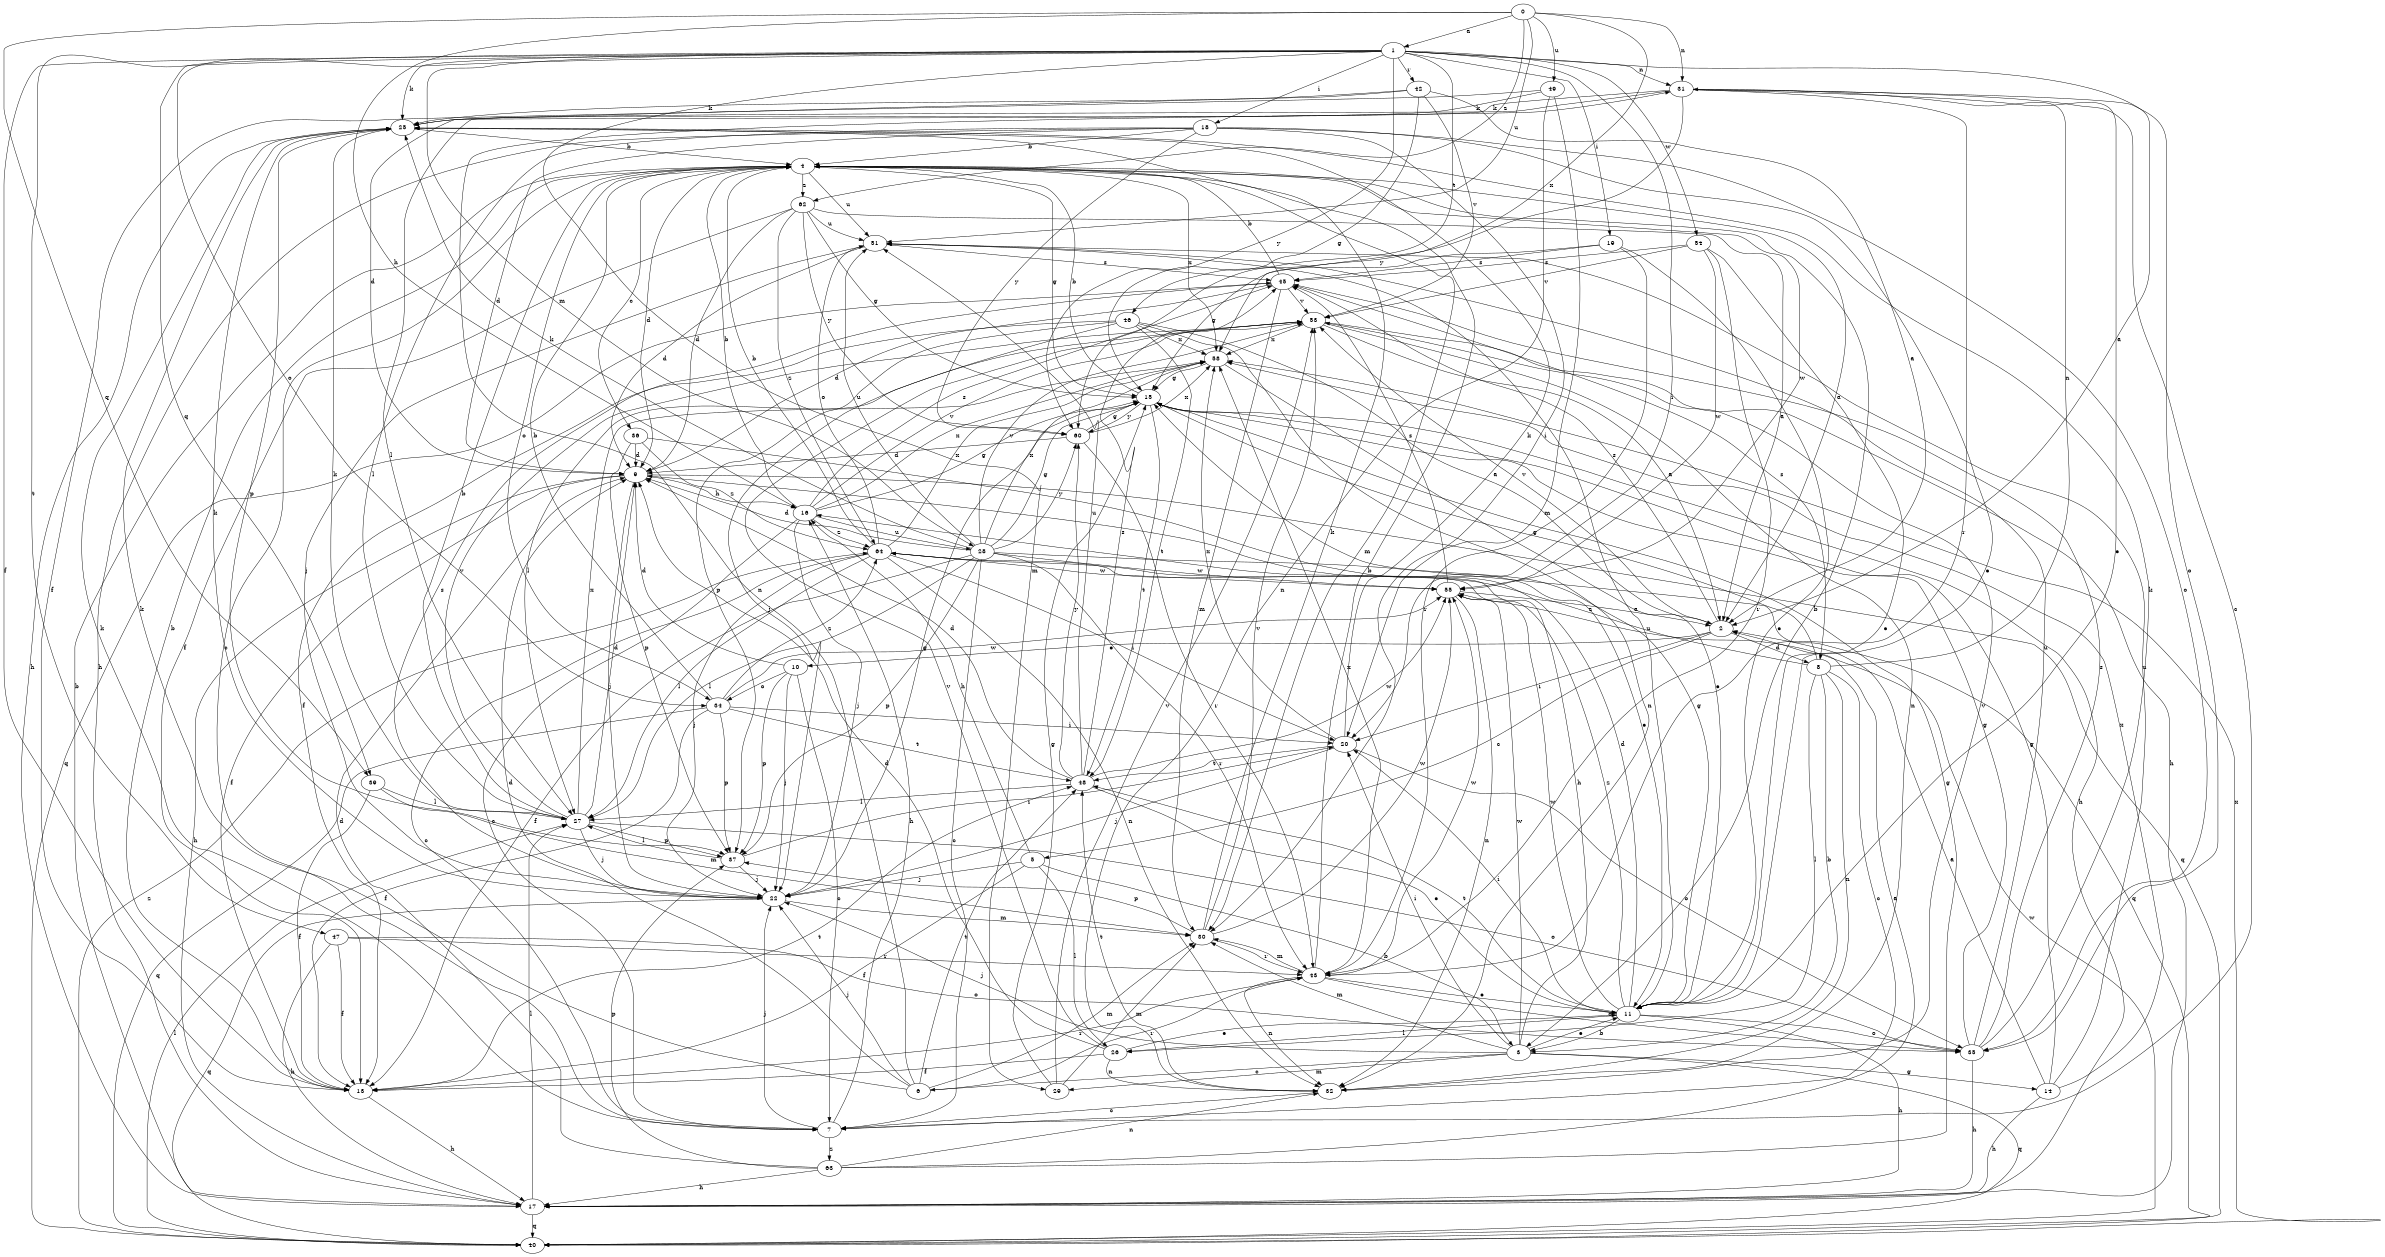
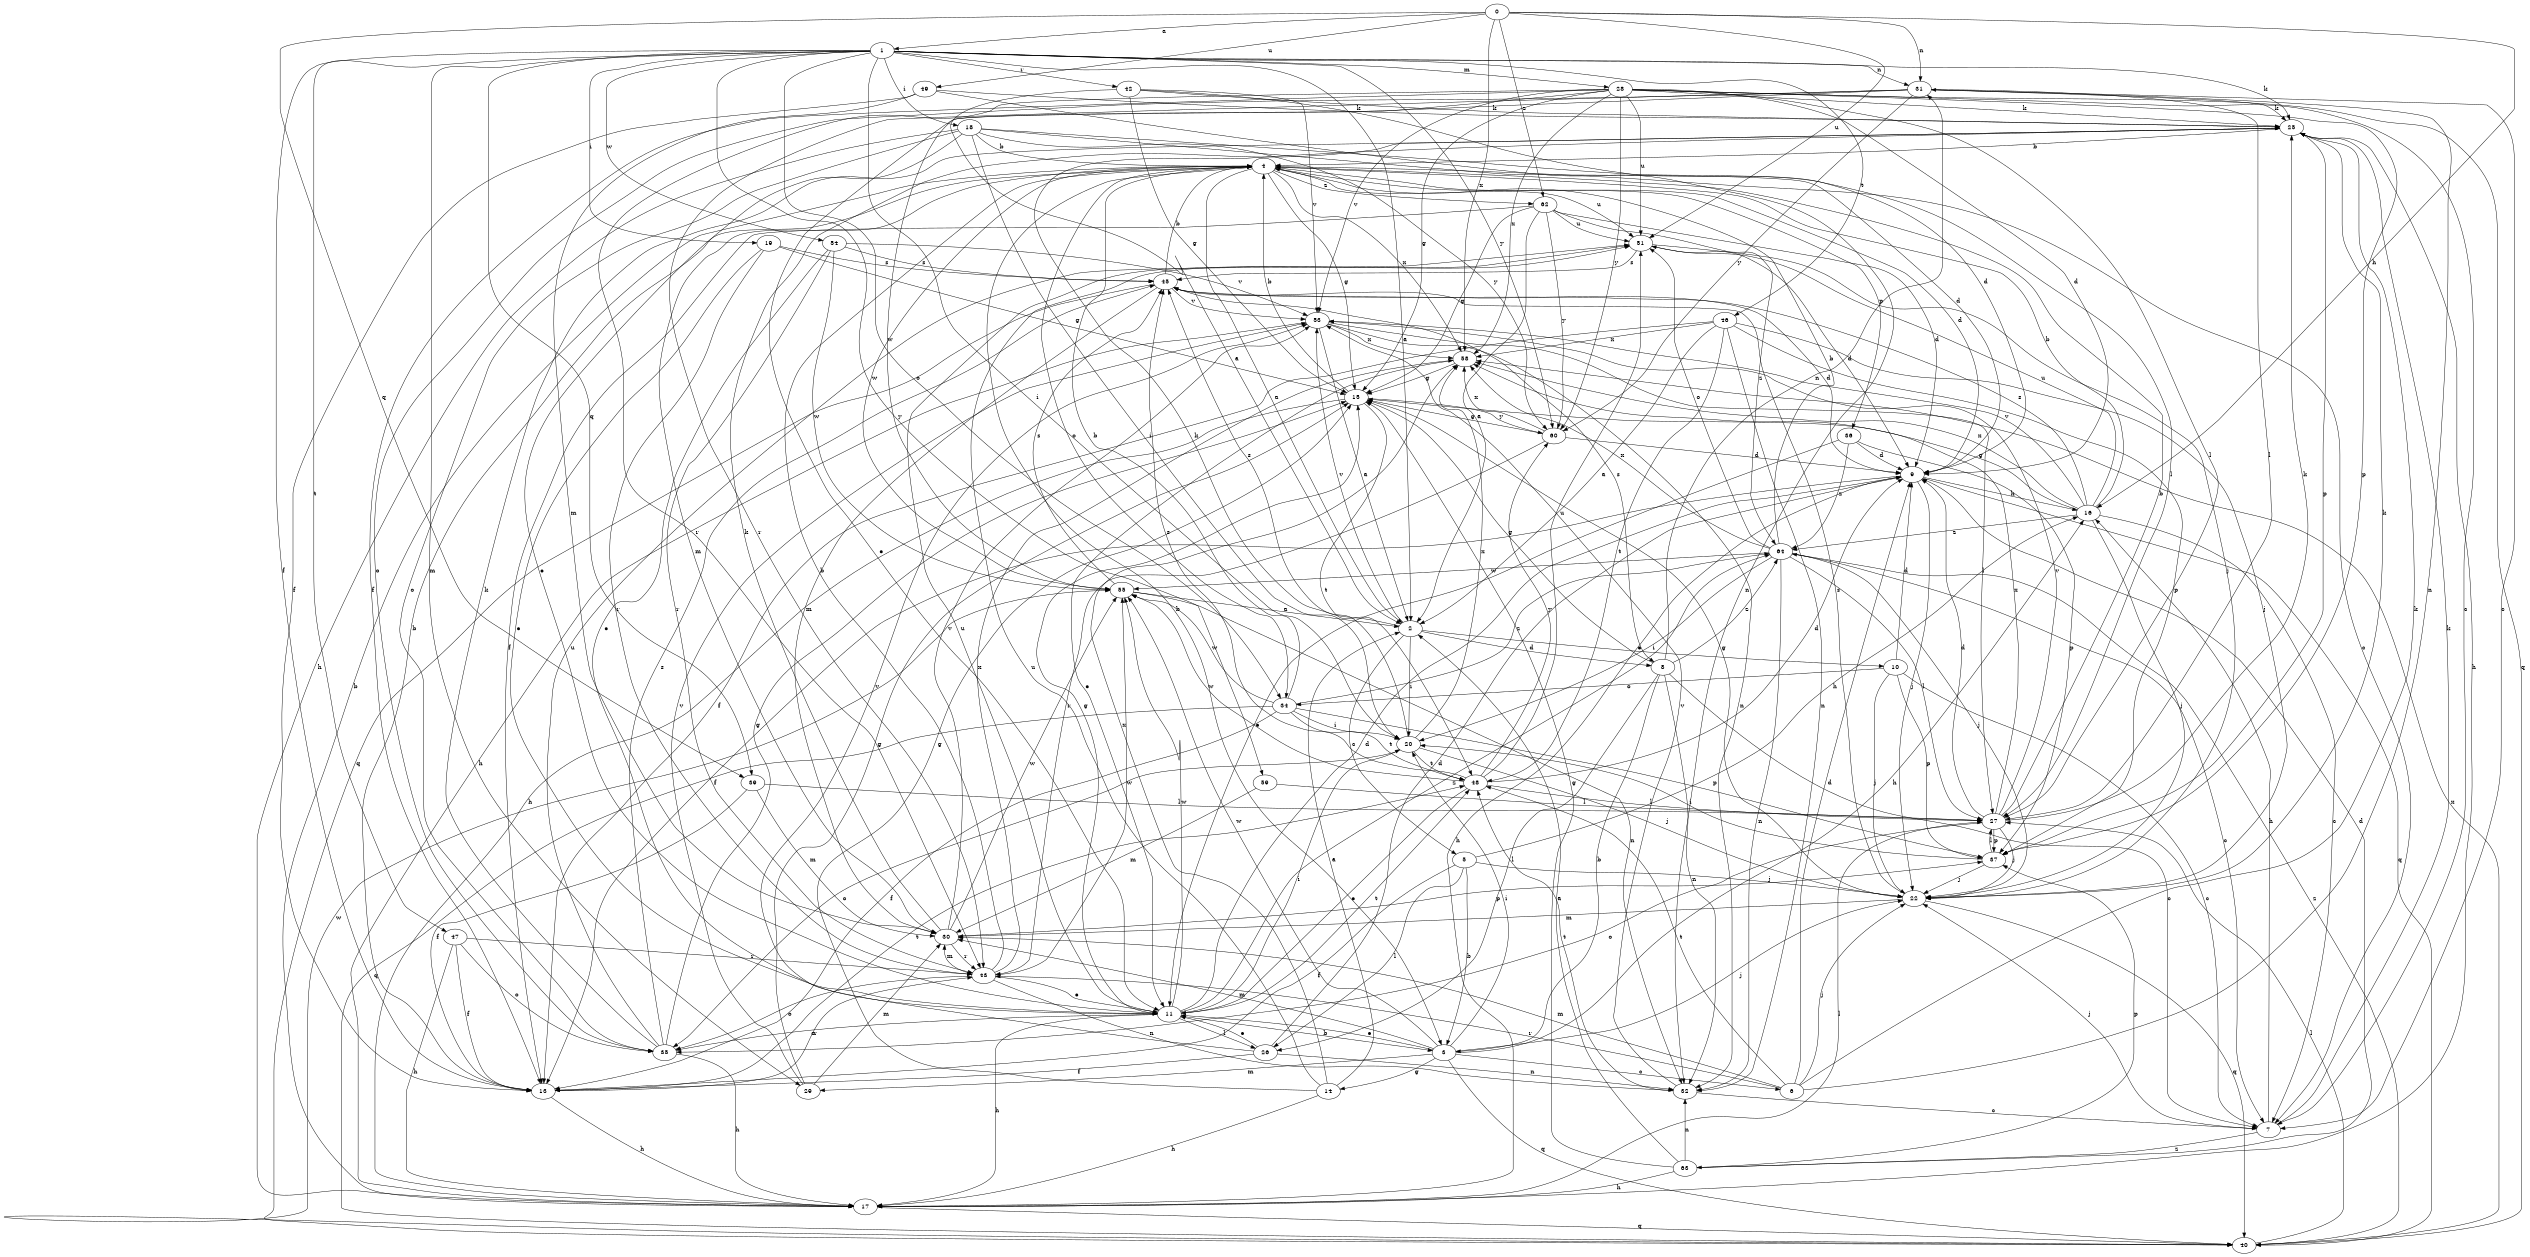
edge "4" -> "36": label "c" -> "p"
edge "16" -> "28": now "16" -> "51"
node "59": added
